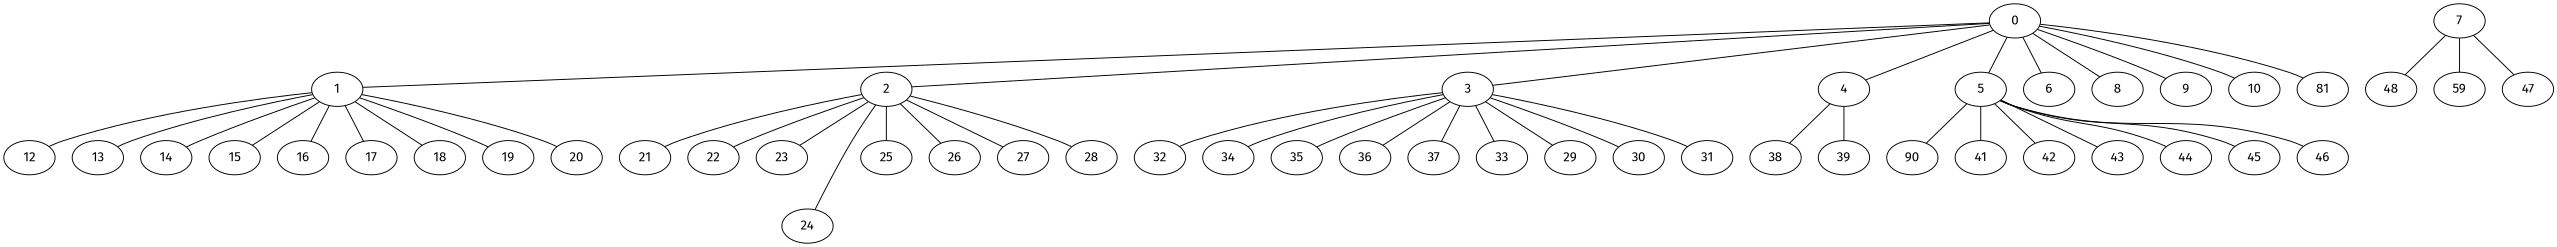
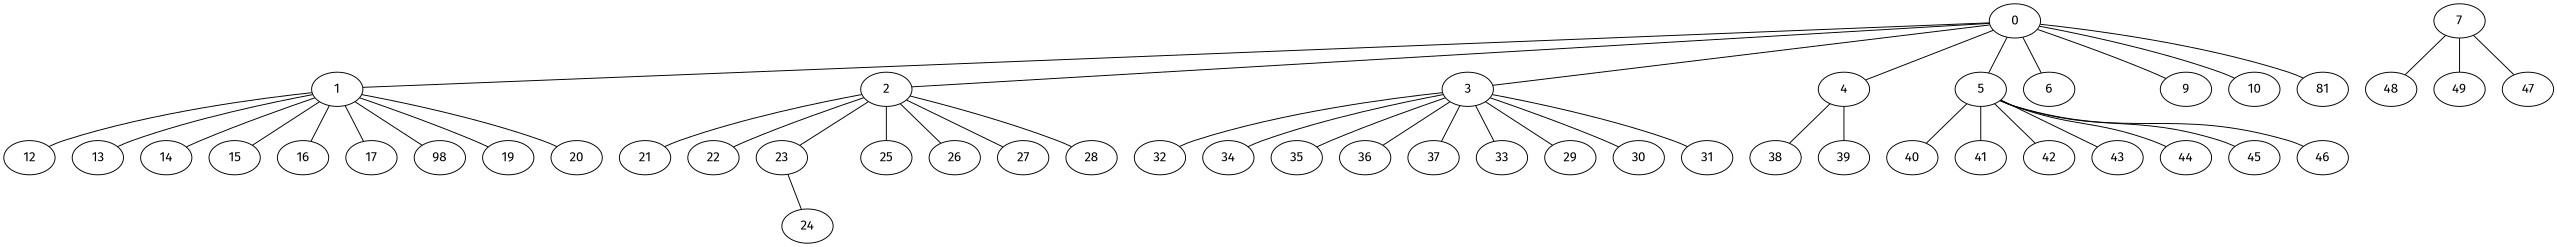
node "8": removed
node "59": label "59" -> "49"
edge "2" -- "24": now "23" -- "24"
node "18": label "18" -> "98"
node "90": label "90" -> "40"
